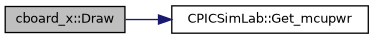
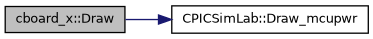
node "CPICSimLab::Get_mcupwr": label "CPICSimLab::Get_mcupwr" -> "CPICSimLab::Draw_mcupwr"
